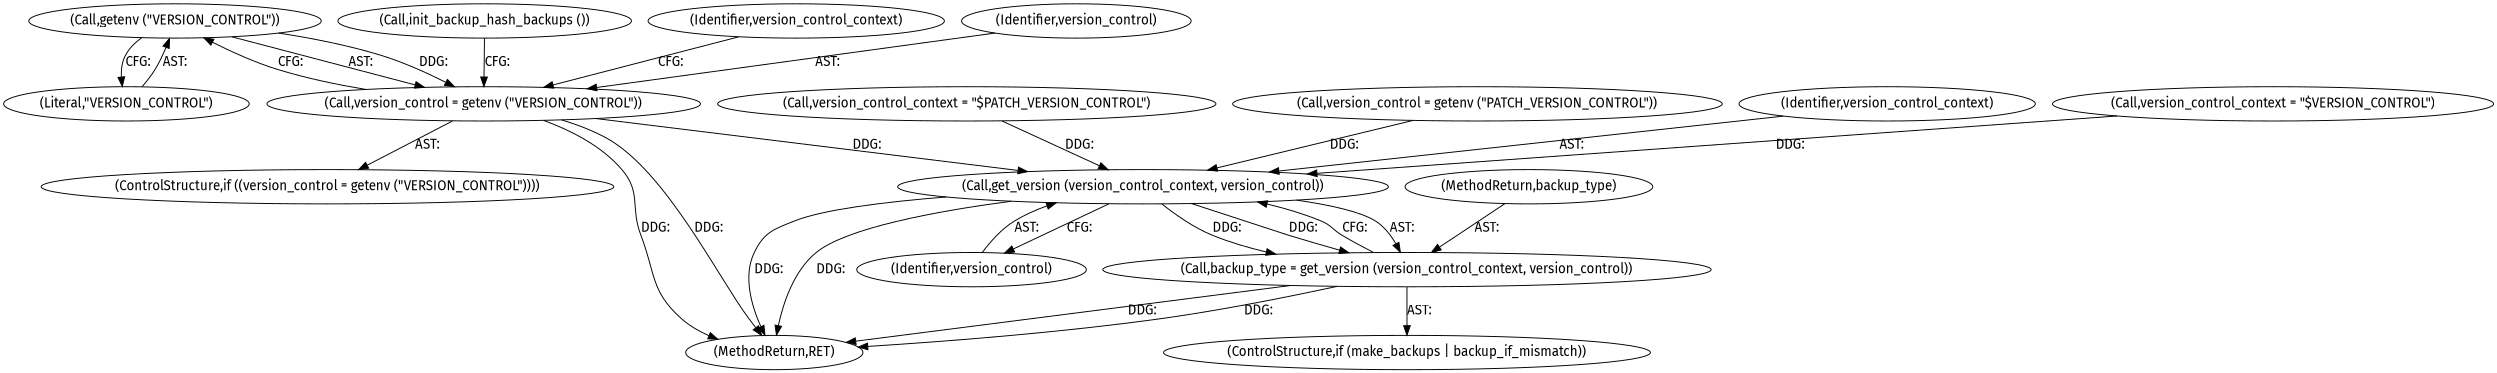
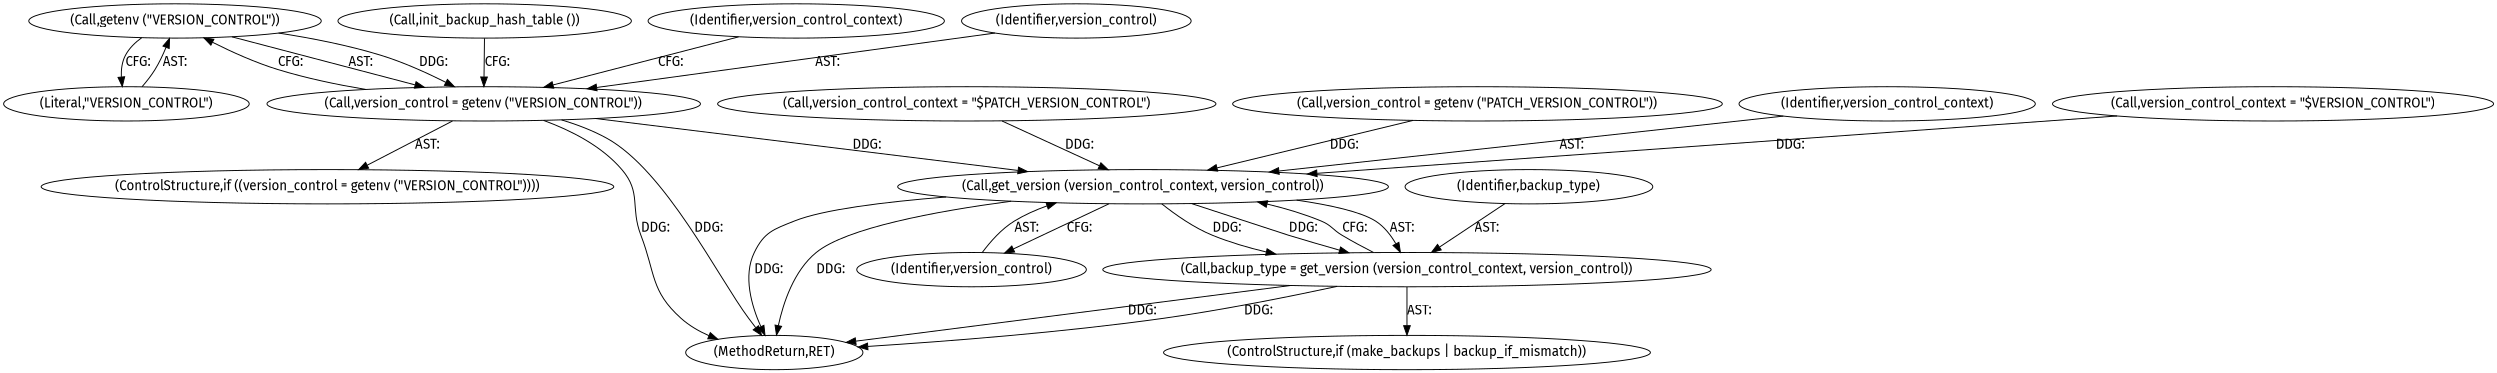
node "(Call,init_backup_hash_backups ())": label "(Call,init_backup_hash_backups ())" -> "(Call,init_backup_hash_table ())"
node "(MethodReturn,backup_type)": label "(MethodReturn,backup_type)" -> "(Identifier,backup_type)"
